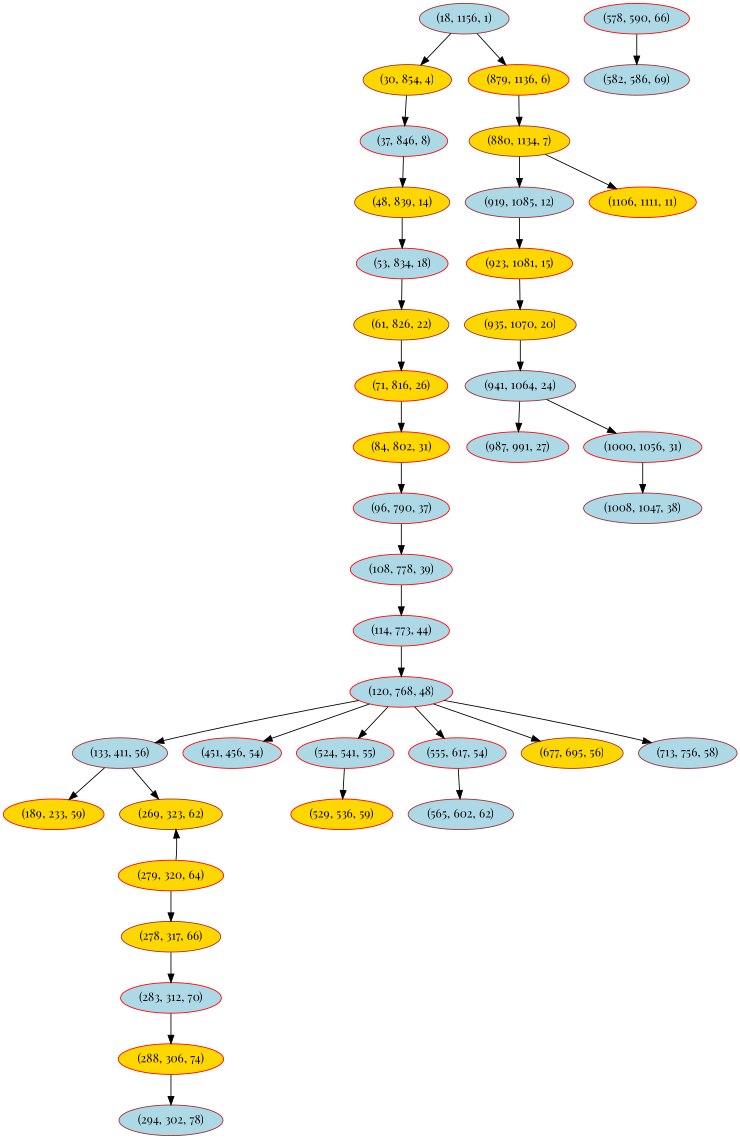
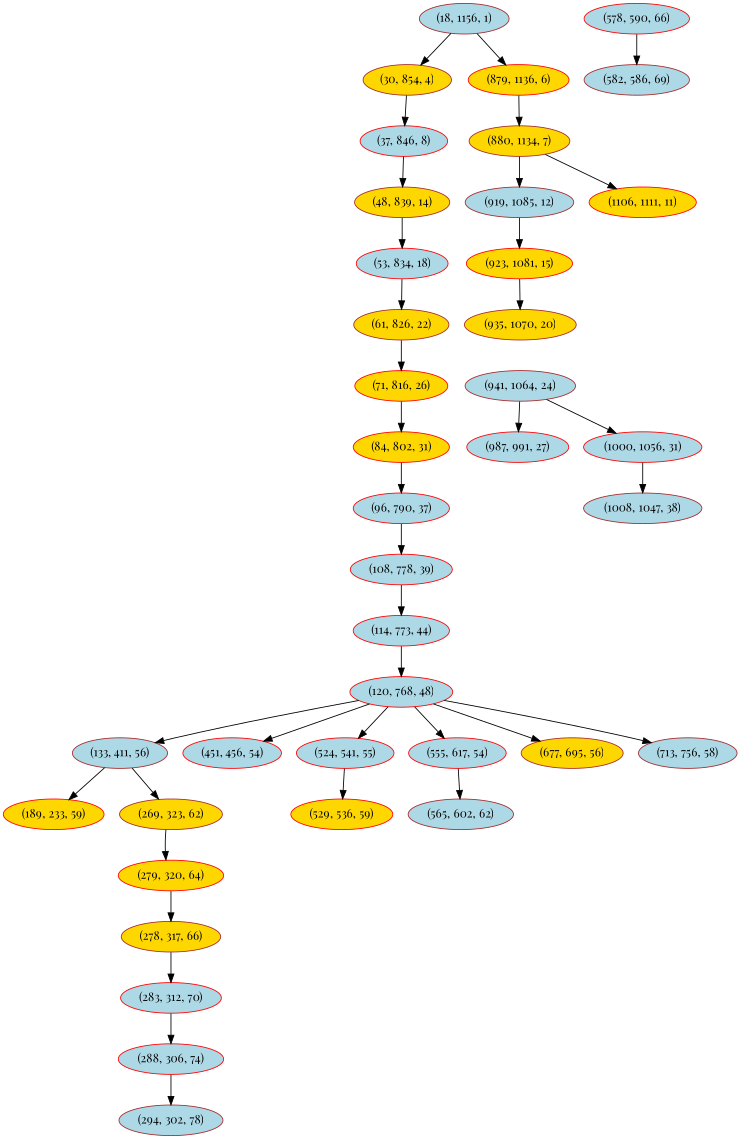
edge "(935, 1070, 20)" -> "(941, 1064, 24)": removed
edge "(279, 320, 64)" -> "(269, 323, 62)": reversed
node "(288, 306, 74)": fillcolor gold -> lightblue
